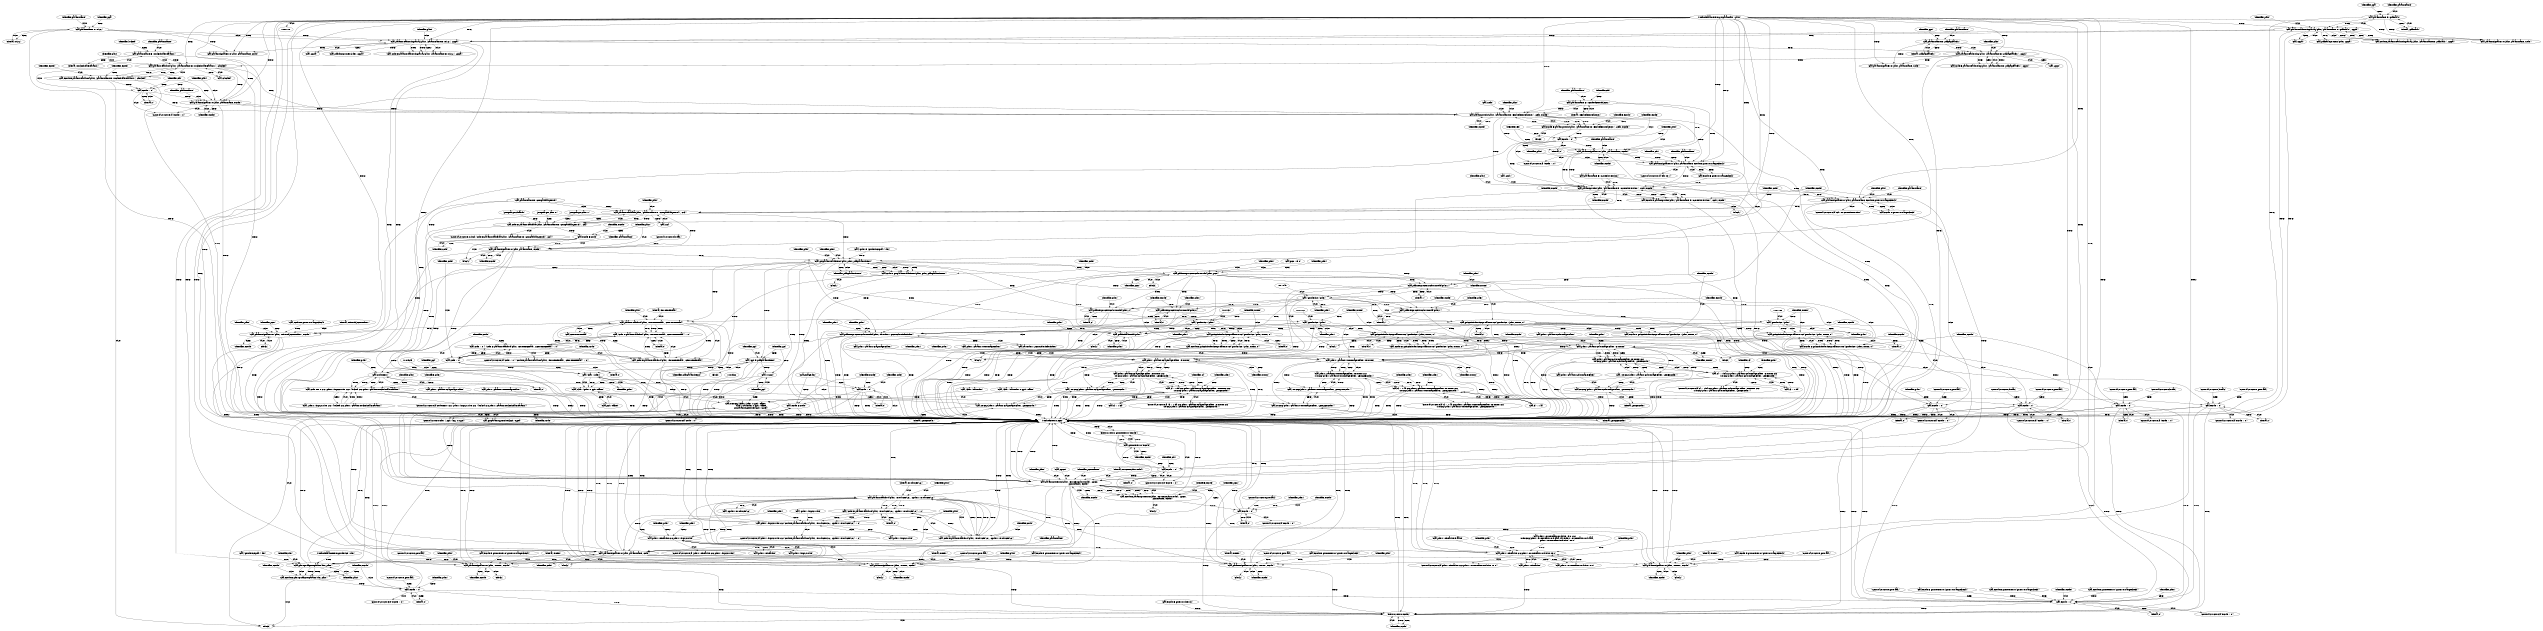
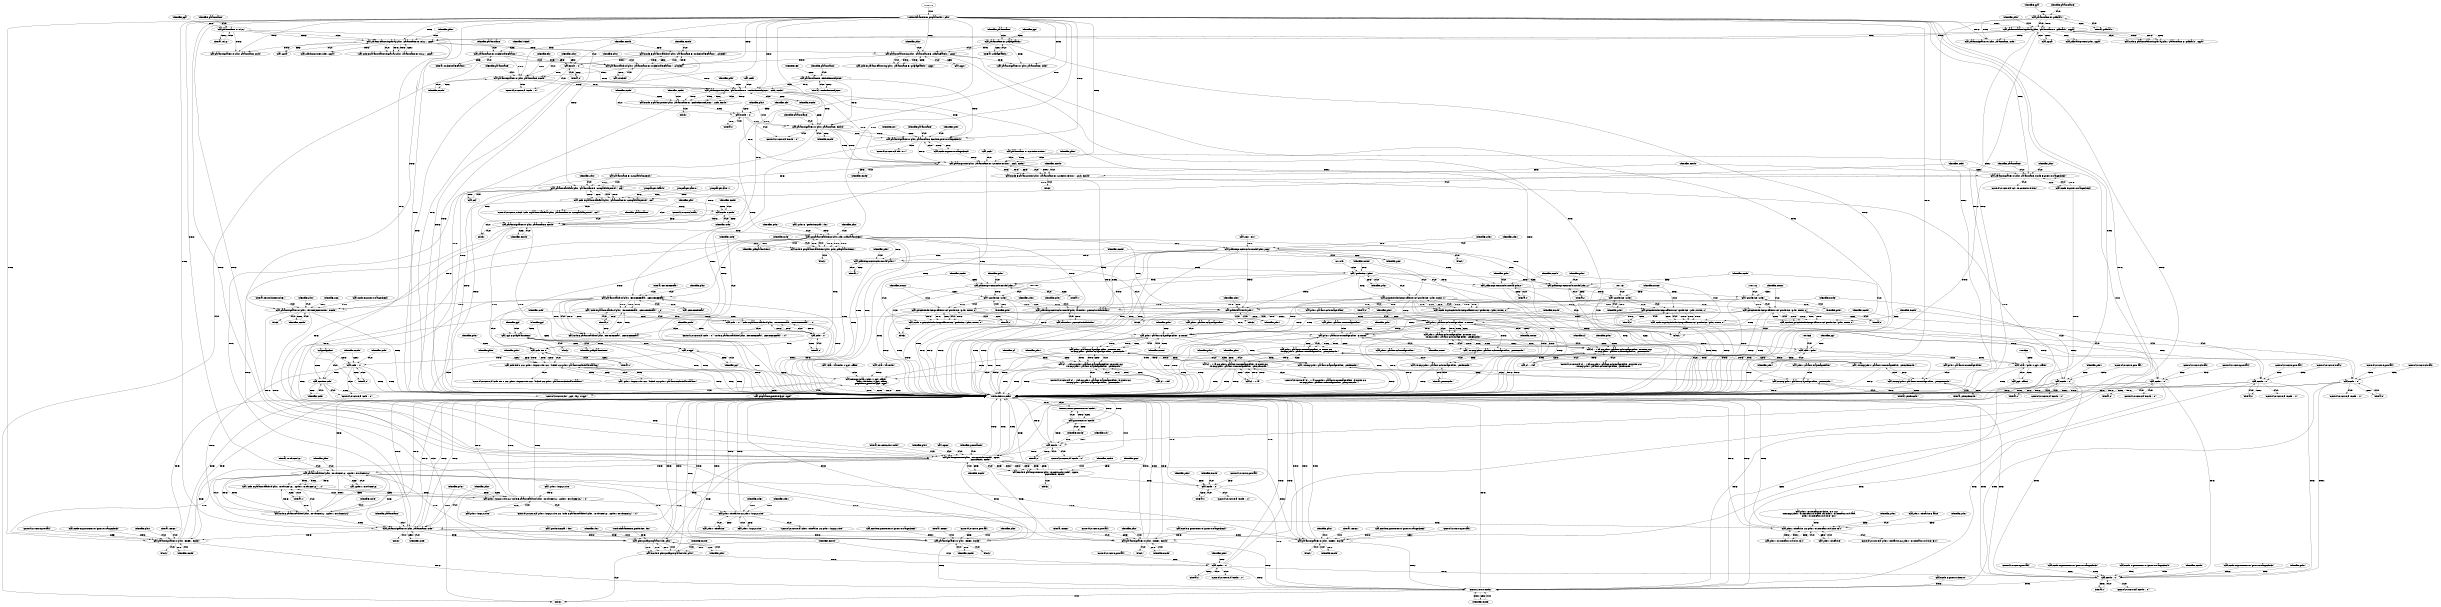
edge "(MethodParameterIn,gs_param_list * plist)" -> "1000118": reversed
edge "(Call,gs_param_read_items(plist, pdev, pdf_param_items))" -> "(Call,pdf_set_process_color_model(pdev, pcm))": label "DDG: " -> "CFG: "
edge "(Call,pcm >= 0)" -> "(Call,pdf_set_process_color_model(pdev, pcm))": label "AST: " -> "DDG: "
edge "(MethodReturn,RET)" -> "(Return,return ecode;)": now "(Call,ppi->offset)" -> "(Return,return ecode;)"
edge "(Return,return gs_note_error(ecode);)" -> "(Call,gdev_psdf_put_params(dev, plist))": now "(Call,ecode = gdev_psdf_put_params(dev, plist))" -> "(Call,gdev_psdf_put_params(dev, plist))"
edge "(Call,pdev->Linearise && pdev->OwnerPassword.size != 0)" -> "(Call,pdev->OwnerPassword.size != 0)": label "AST: " -> "CFG: "
